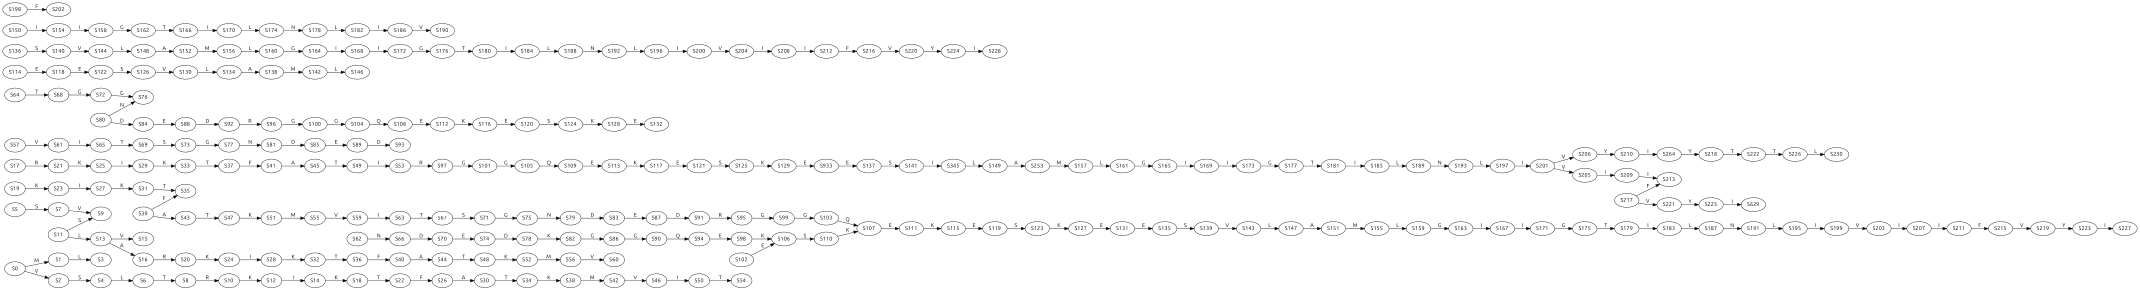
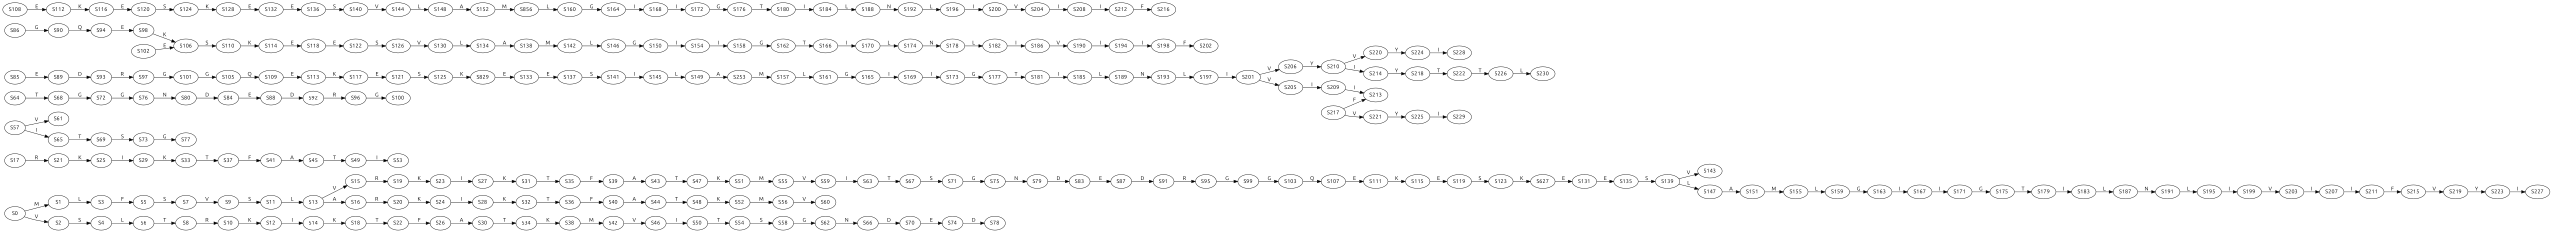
edge "S132" -> "S136": added, label "E"
edge "S146" -> "S150": added, label "G"
node "S194": added
node "S156": label "S156" -> "S856"
edge "S216" -> "S220": now "S210" -> "S220"
edge "S80" -> "S76": reversed
node "S104": removed
edge "S61" -> "S65": now "S57" -> "S65"
node "S81": removed
node "S264": label "S264" -> "S214"
edge "S53" -> "S97": now "S93" -> "S97"
node "S129": label "S129" -> "S829"
node "S933": label "S933" -> "S133"
node "S345": label "S345" -> "S145"
edge "S15" -> "S19": added, label "R"
edge "S3" -> "S5": added, label "F"
edge "S39" -> "S35": reversed
node "S629": label "S629" -> "S229"
node "S58": added
edge "S11" -> "S9": reversed
node "S127": label "S127" -> "S627"
edge "S143" -> "S147": now "S139" -> "S147"
edge "S110" -> "S107": now "S110" -> "S114"
node "S82": removed
